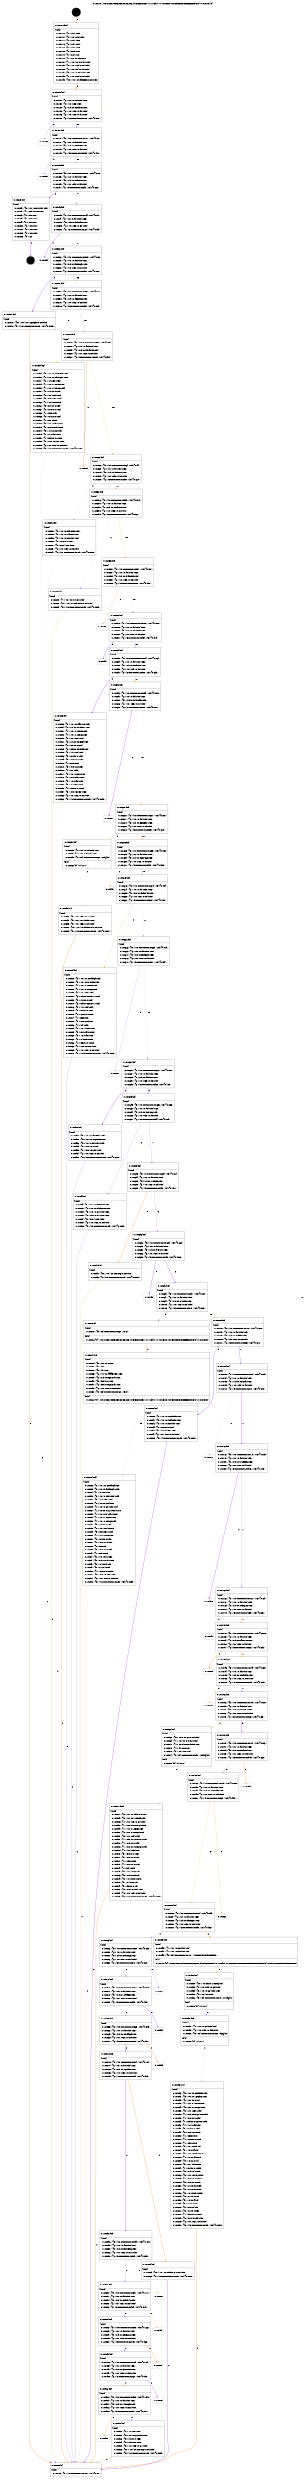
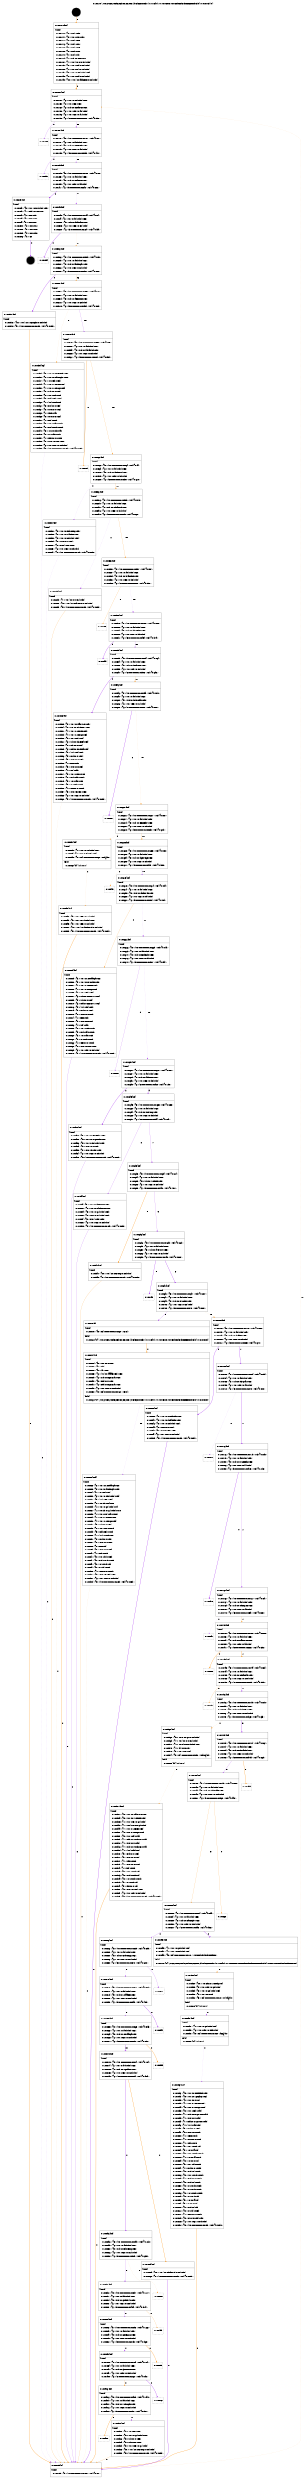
edge "0x40180a [28]" -> "0x401d93 [13]": color darkorange -> purple
edge "0x40185e [28]" -> "0x40187a [28]": label " 2" -> " 11"
